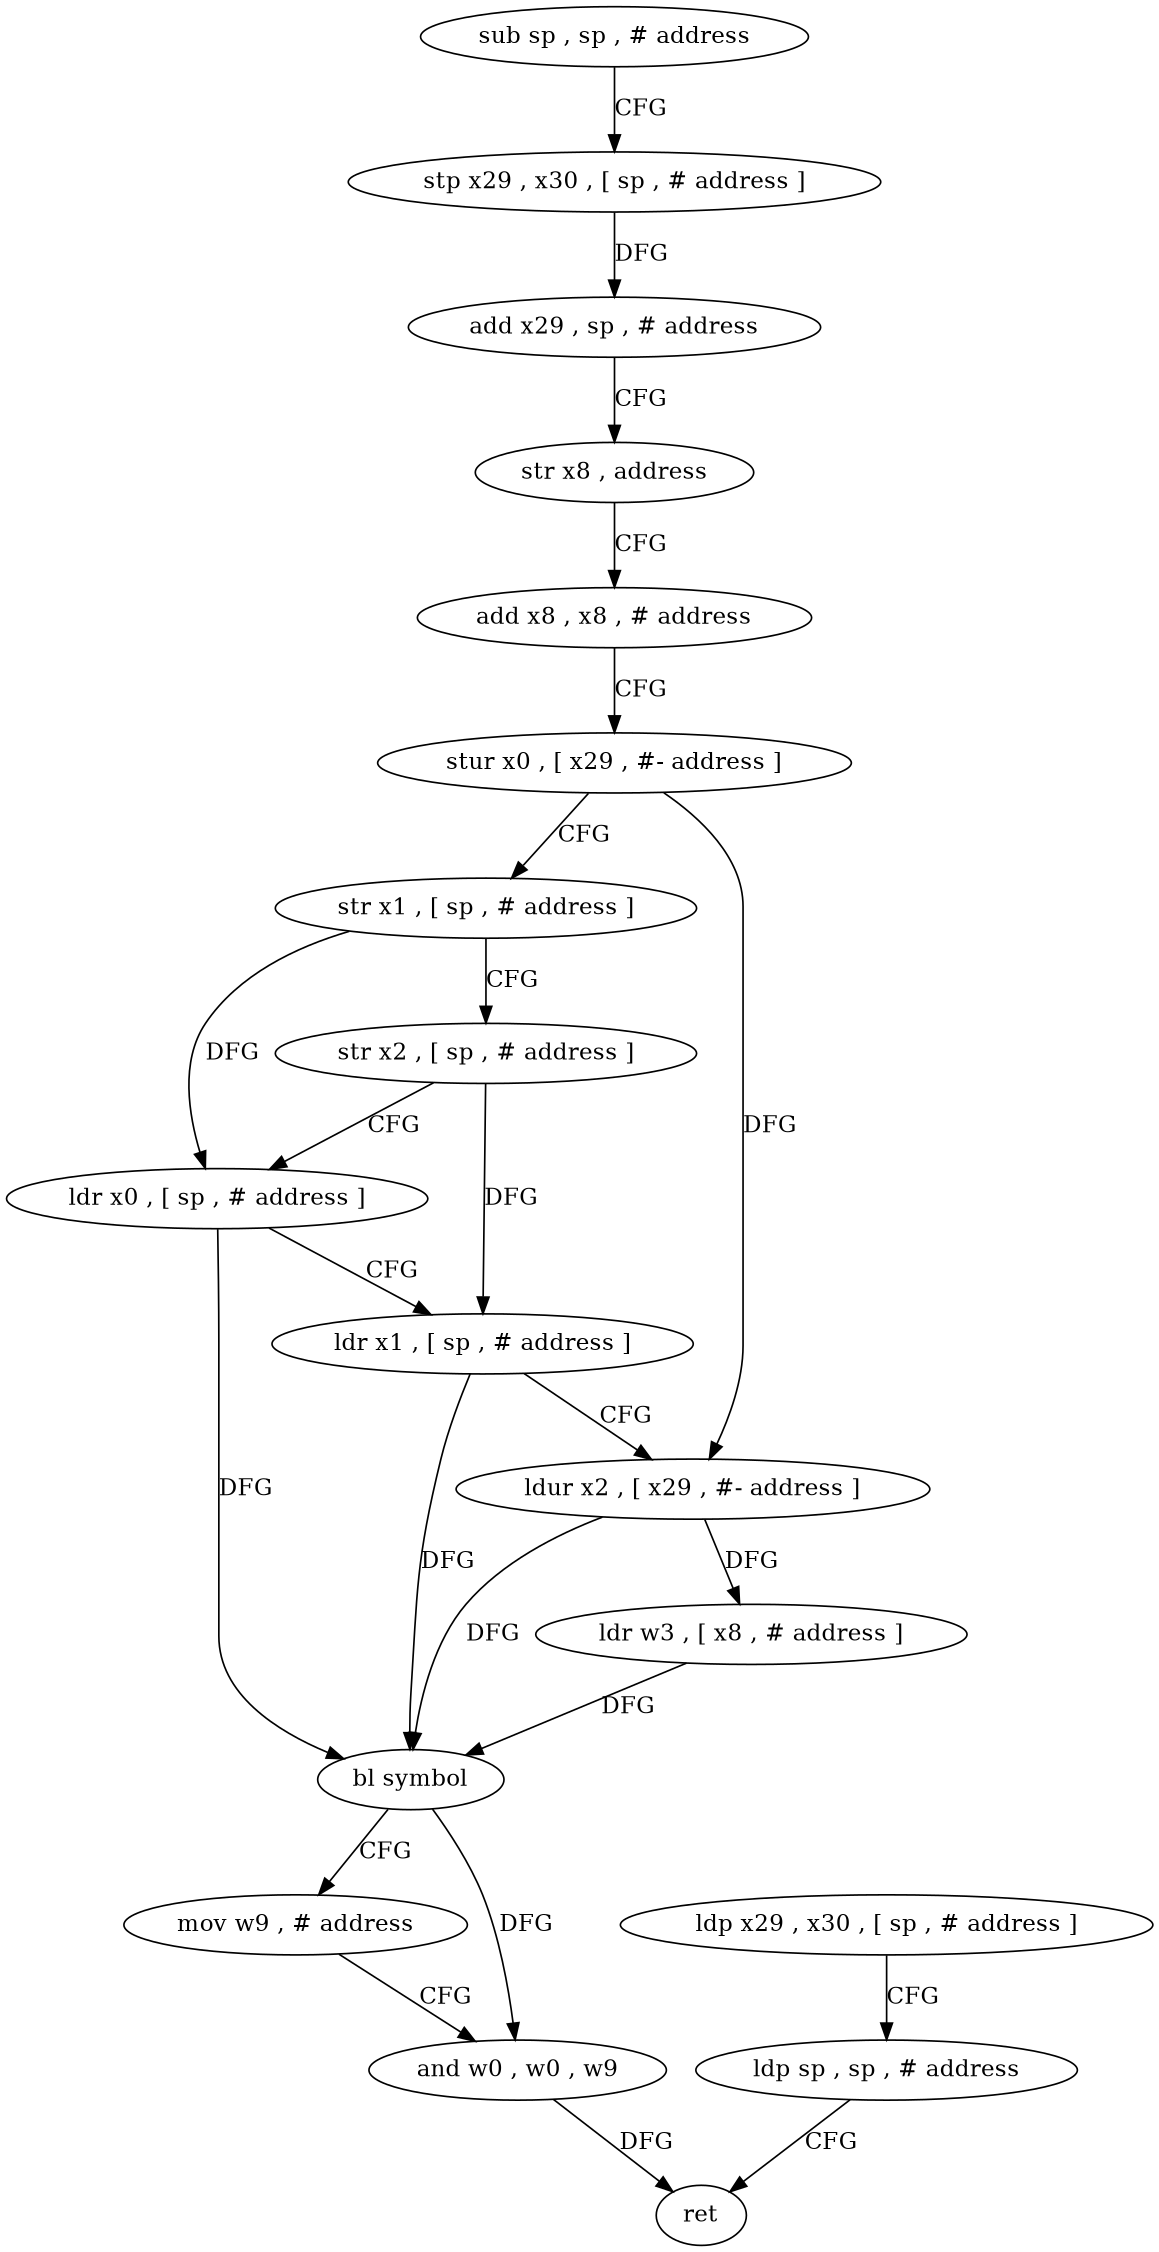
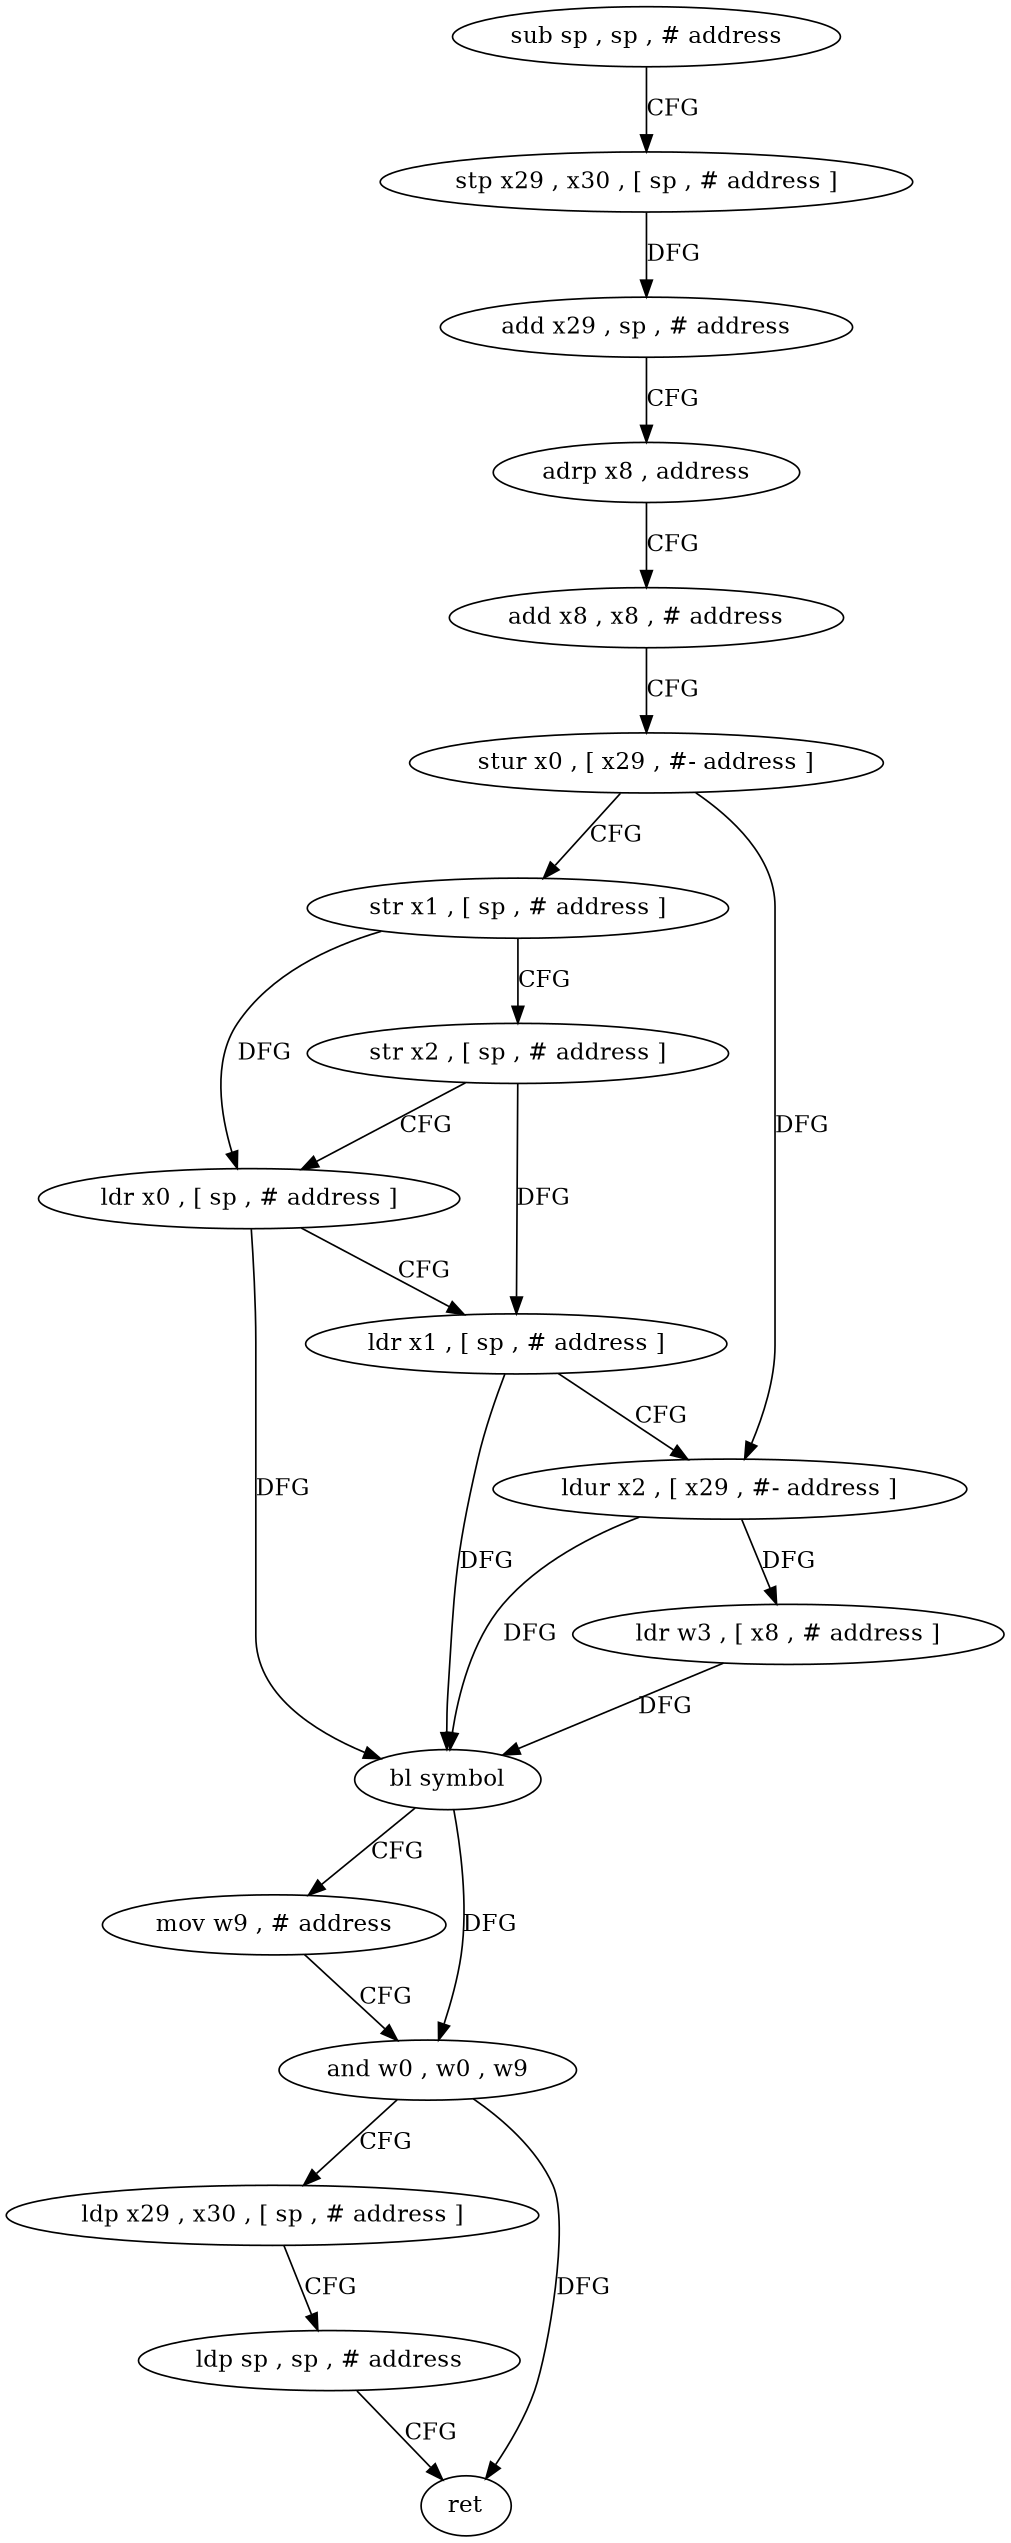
node "str x8 , address": label "str x8 , address" -> "adrp x8 , address"
edge "and w0 , w0 , w9" -> "ldp x29 , x30 , [ sp , # address ]": added, label "CFG"
